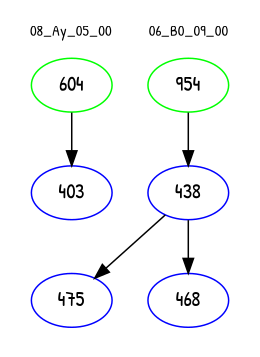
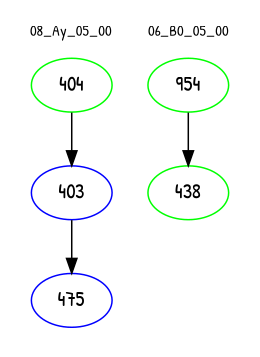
cluster "06_B0_09_00": label "06_B0_09_00" -> "06_B0_05_00"
node "604": label "604" -> "404"
node "438": color blue -> green
edge "438" -> "475": now "403" -> "475"
node "468": removed
